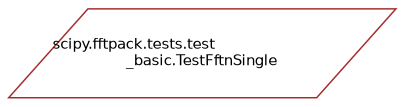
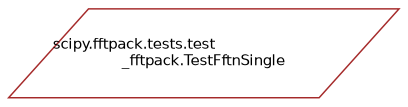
node "scipy.fftpack.tests.test _basic.TestFftnSingle": label "scipy.fftpack.tests.test _basic.TestFftnSingle" -> "scipy.fftpack.tests.test _fftpack.TestFftnSingle"
